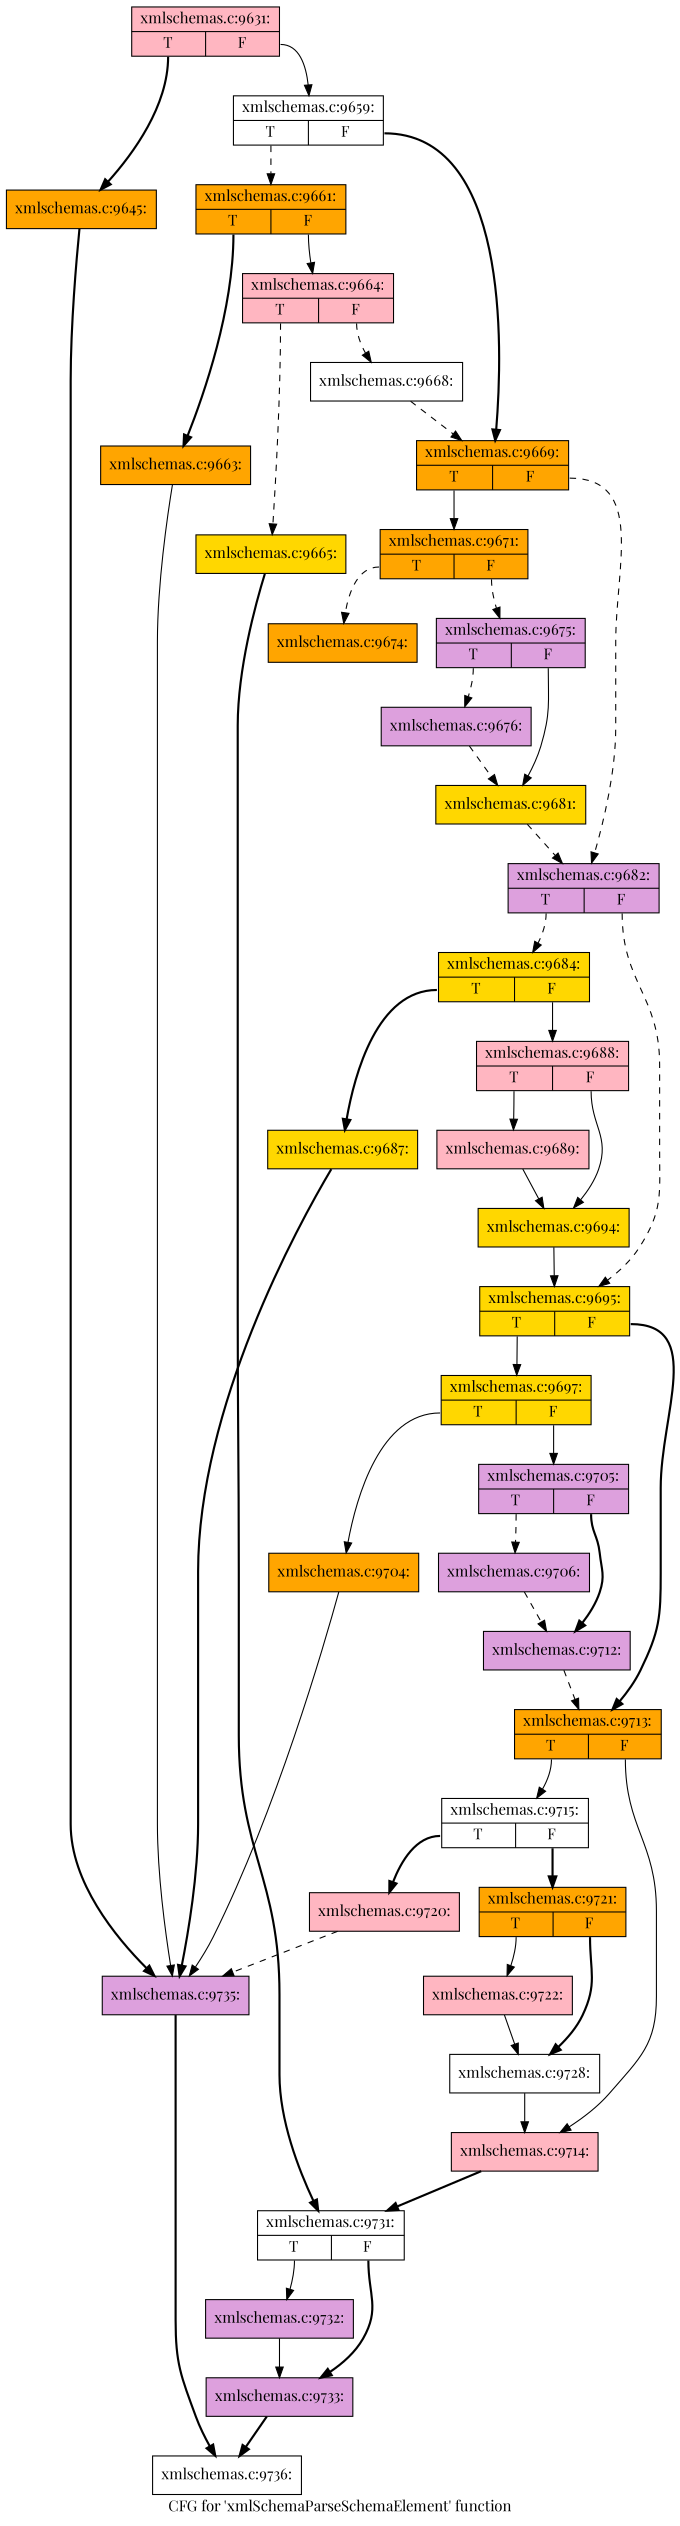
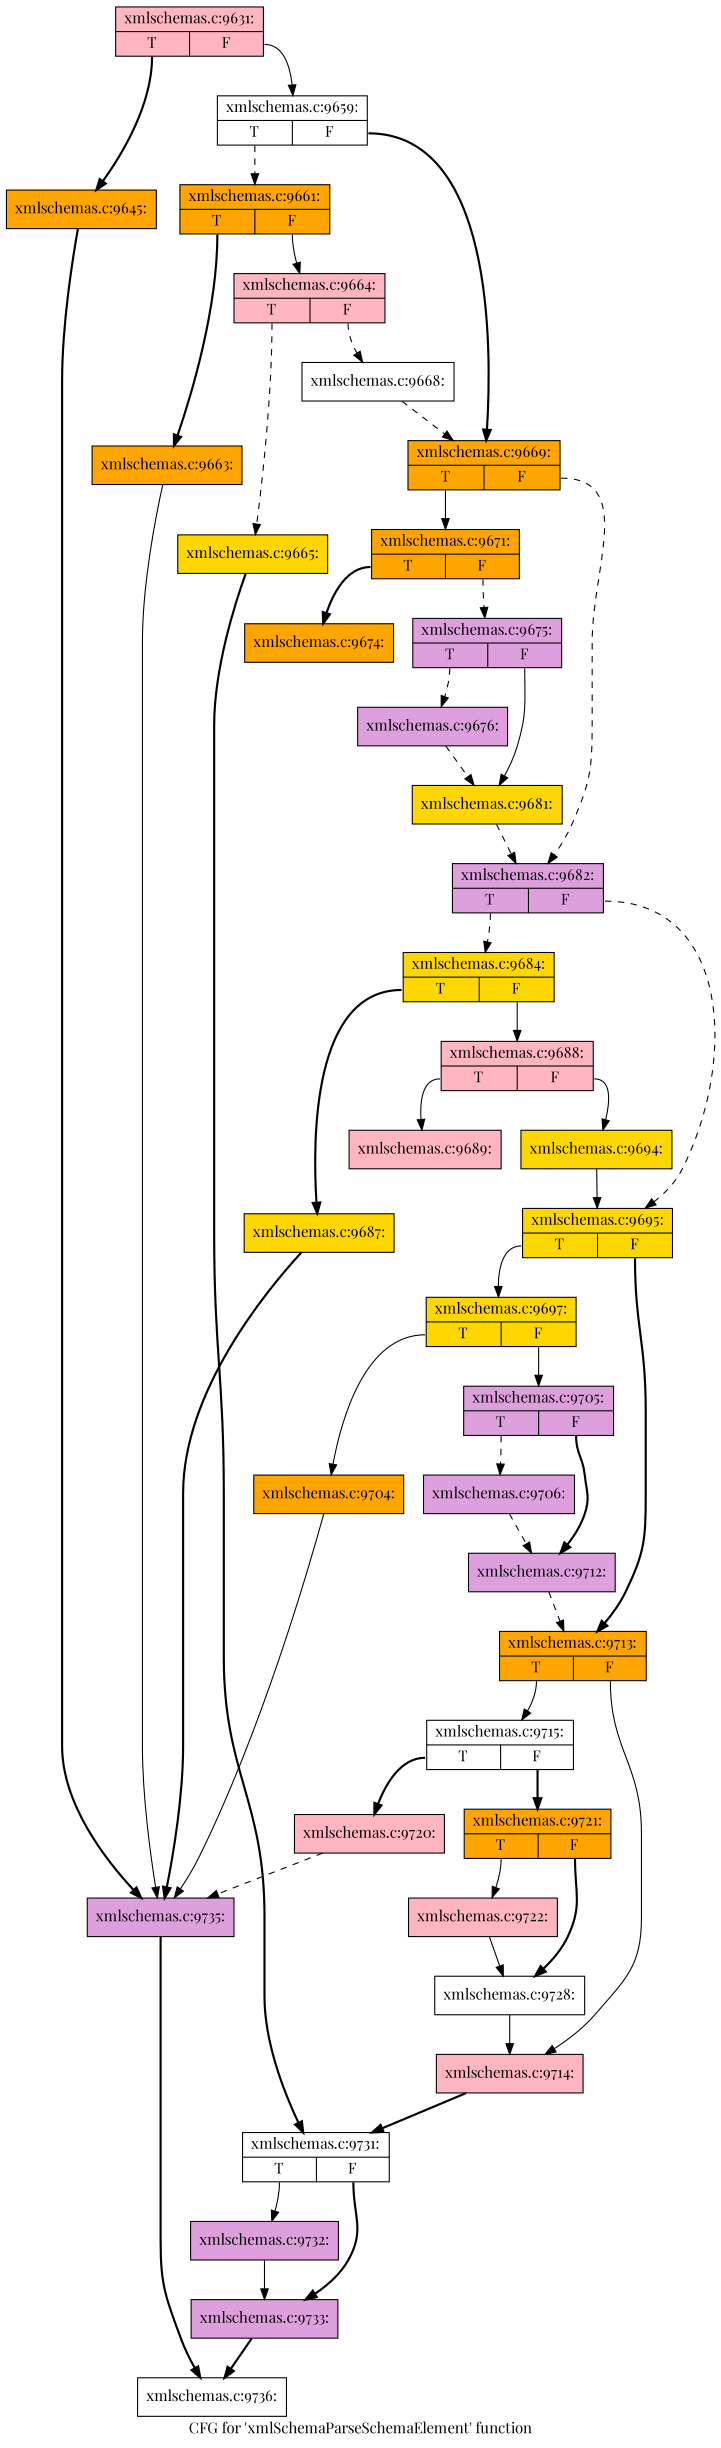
edge "xmlschemas.c:9671:" -> "xmlschemas.c:9674:": style dashed -> bold
edge "xmlschemas.c:9689:" -> "xmlschemas.c:9694:": removed
